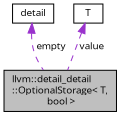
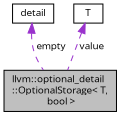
node "llvm::detail_detail ::OptionalStorage< T, bool >": label "llvm::detail_detail ::OptionalStorage< T, bool >" -> "llvm::optional_detail ::OptionalStorage< T, bool >"
